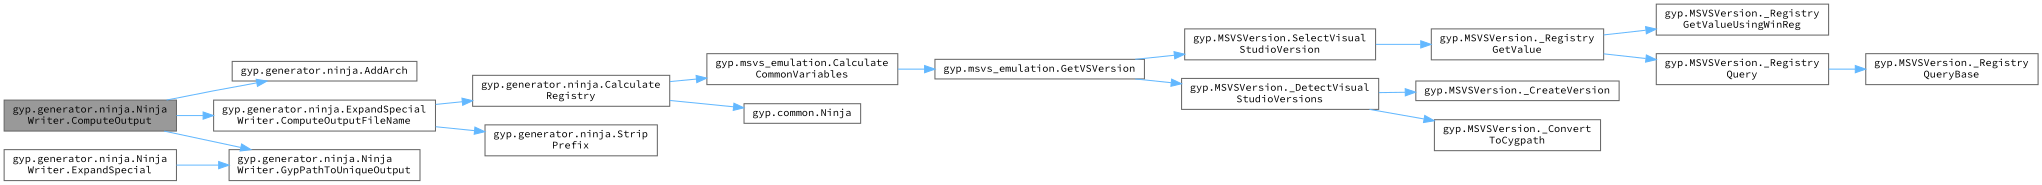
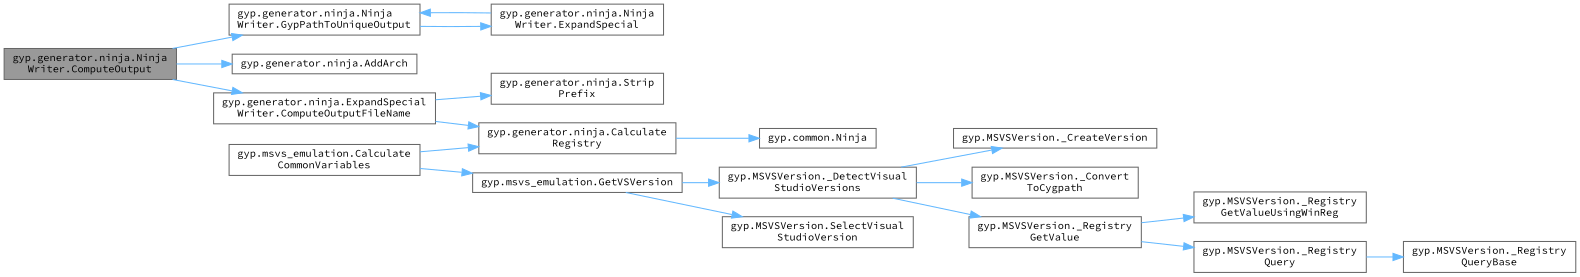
edge "gyp.generator.ninja.Ninja Writer.GypPathToUniqueOutput" -> "gyp.generator.ninja.Ninja Writer.ExpandSpecial": added
edge "gyp.MSVSVersion.SelectVisual StudioVersion" -> "gyp.MSVSVersion._Registry GetValue": now "gyp.MSVSVersion._DetectVisual StudioVersions" -> "gyp.MSVSVersion._Registry GetValue"
edge "gyp.generator.ninja.Calculate Registry" -> "gyp.msvs_emulation.Calculate CommonVariables": reversed
